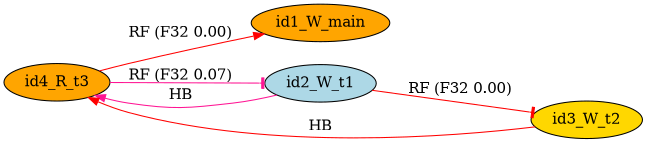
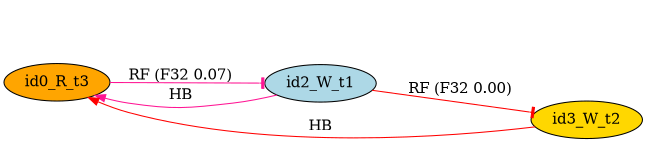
node "id1_W_main": removed
node "id4_R_t3": label "id4_R_t3" -> "id0_R_t3"
